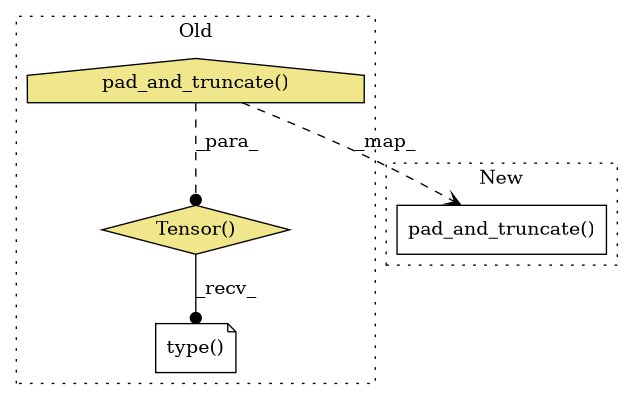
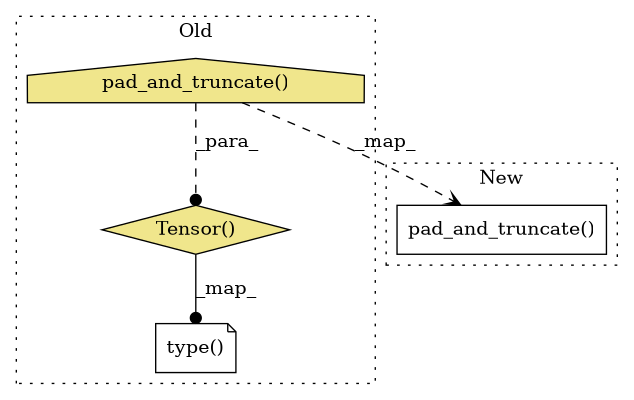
edge "Tensor()" -> "type()": label "_recv_" -> "_map_"
